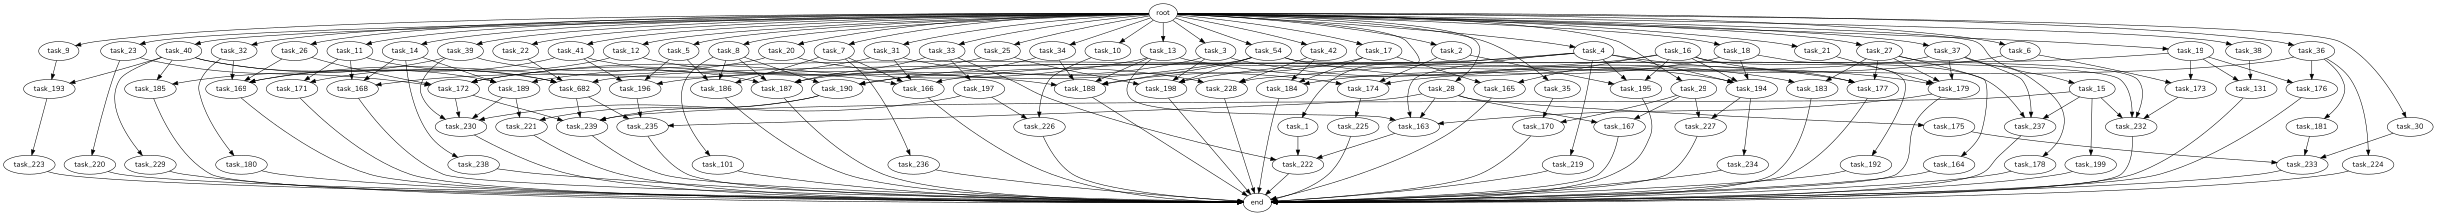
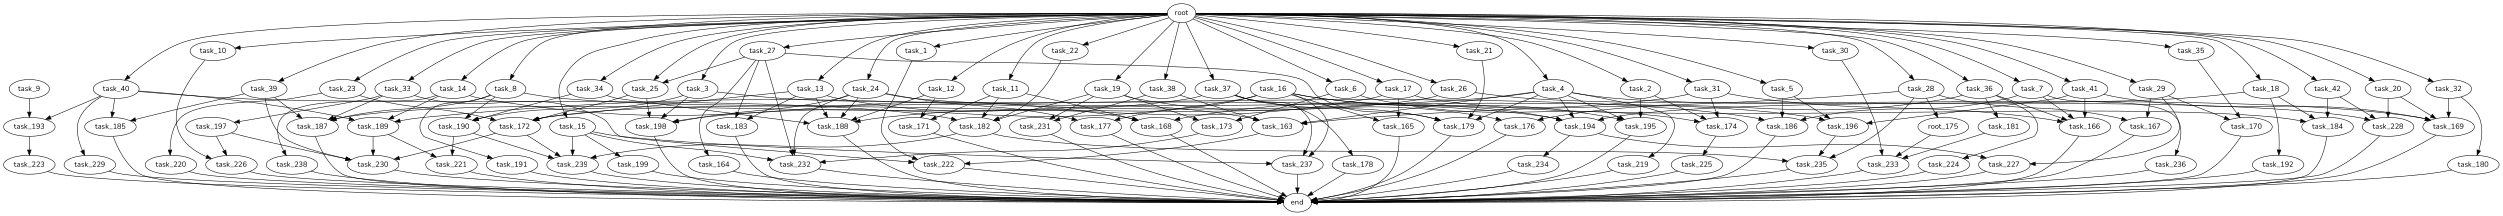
edge "root" -> "task_9": removed
node "task_54": label "task_54" -> "task_24"
edge "task_27" -> "task_177": now "task_27" -> "task_25"
node "task_682": label "task_682" -> "task_182"
node "task_131": label "task_131" -> "task_231"
edge "task_179" -> "task_163": now "task_38" -> "task_163"
node "task_175": label "task_175" -> "root_175"
node "task_101": label "task_101" -> "task_191"
